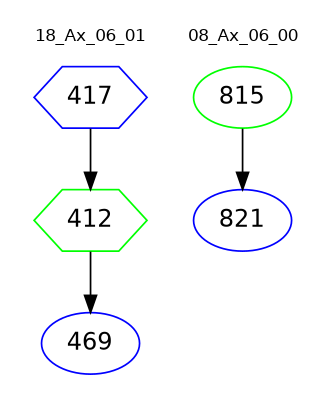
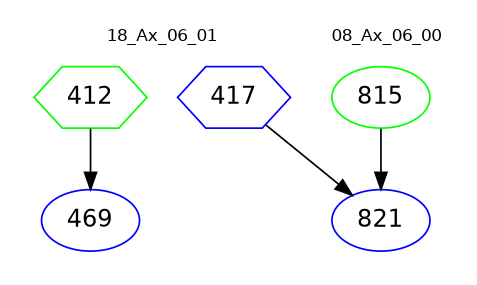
edge "417" -> "412": now "417" -> "821"
